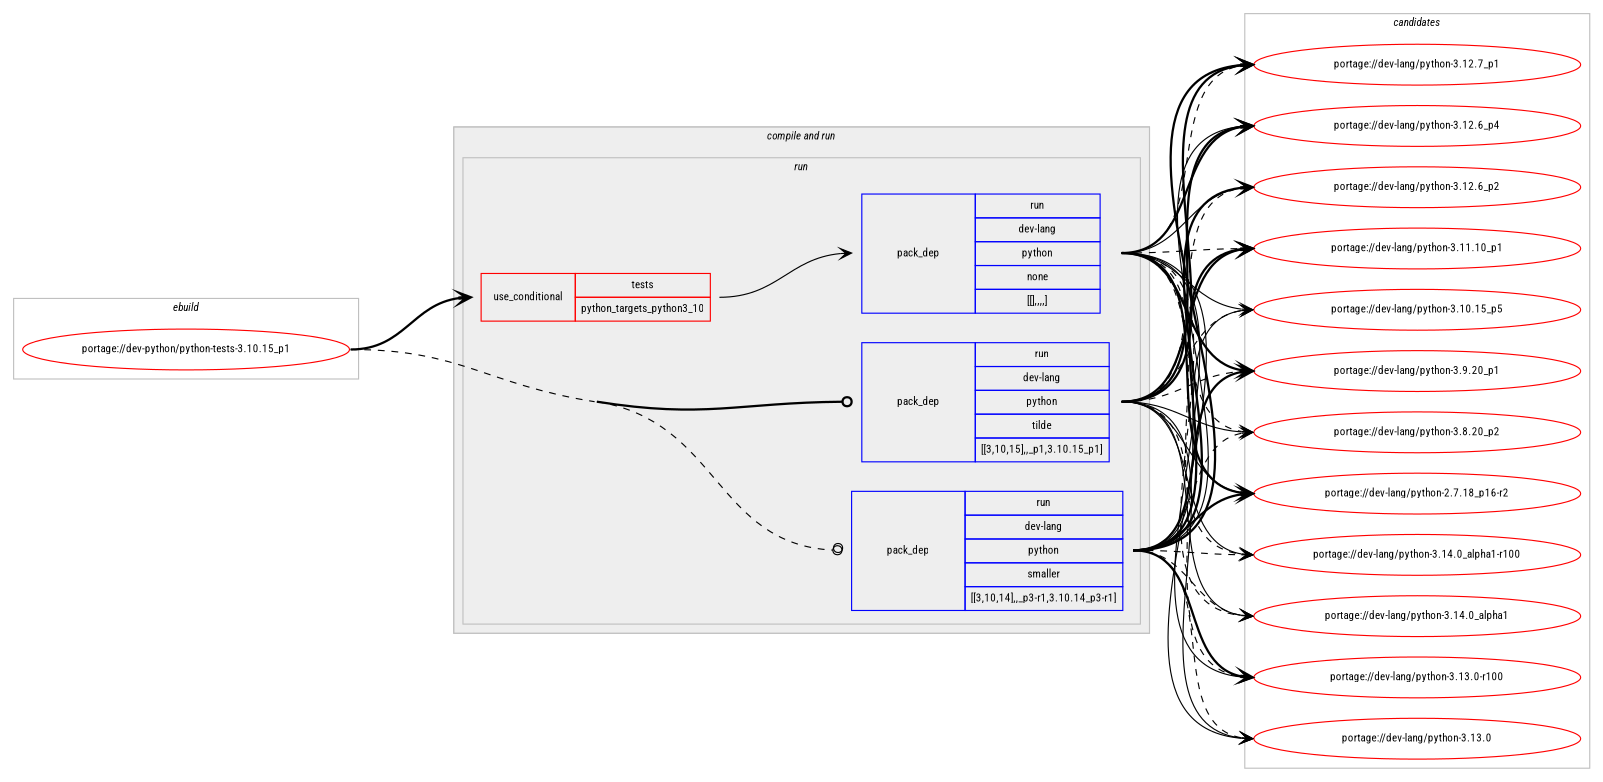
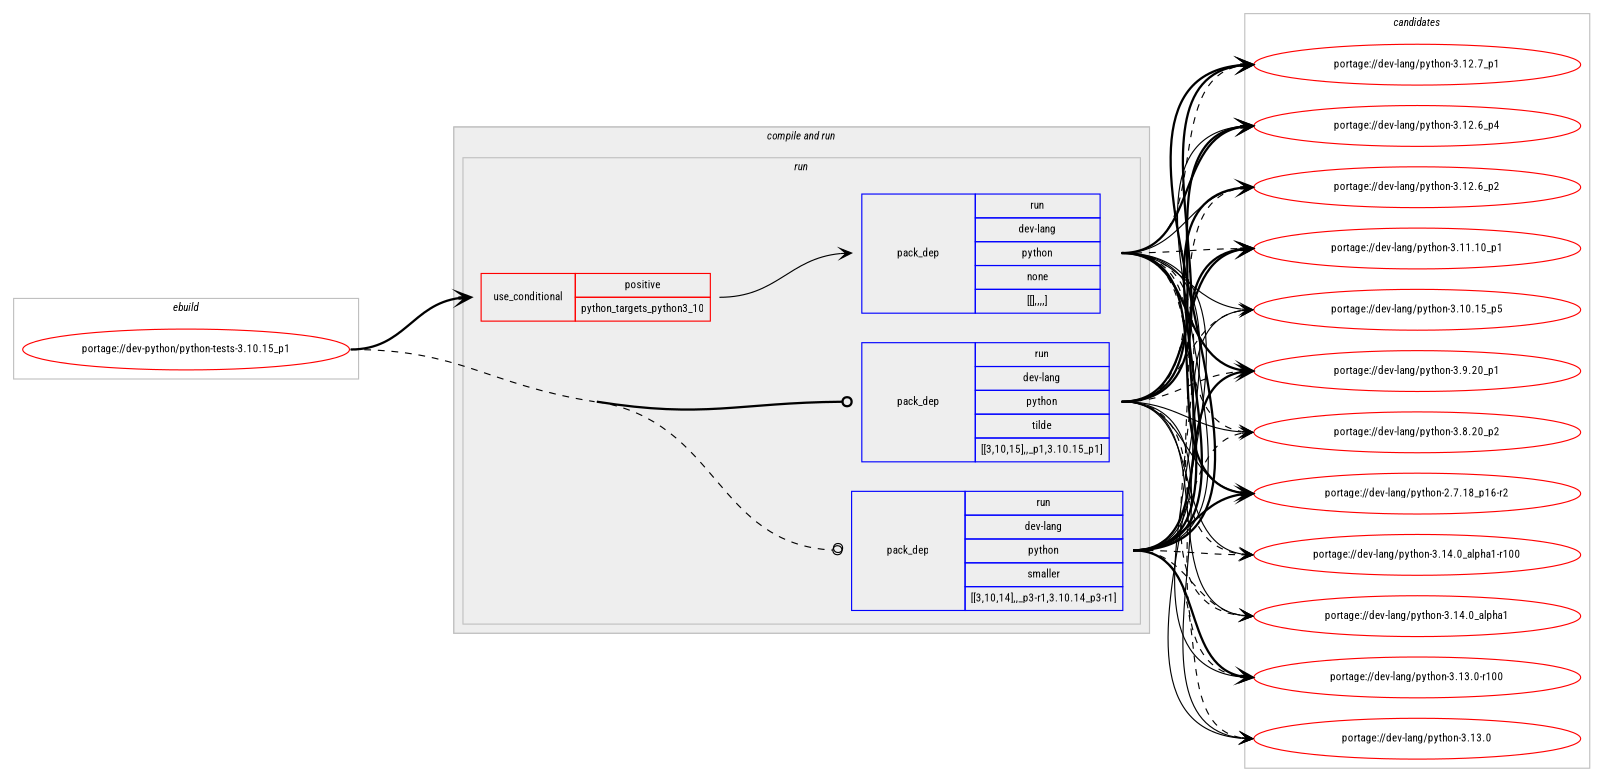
node "use_conditional": text "tests" -> "positive"
